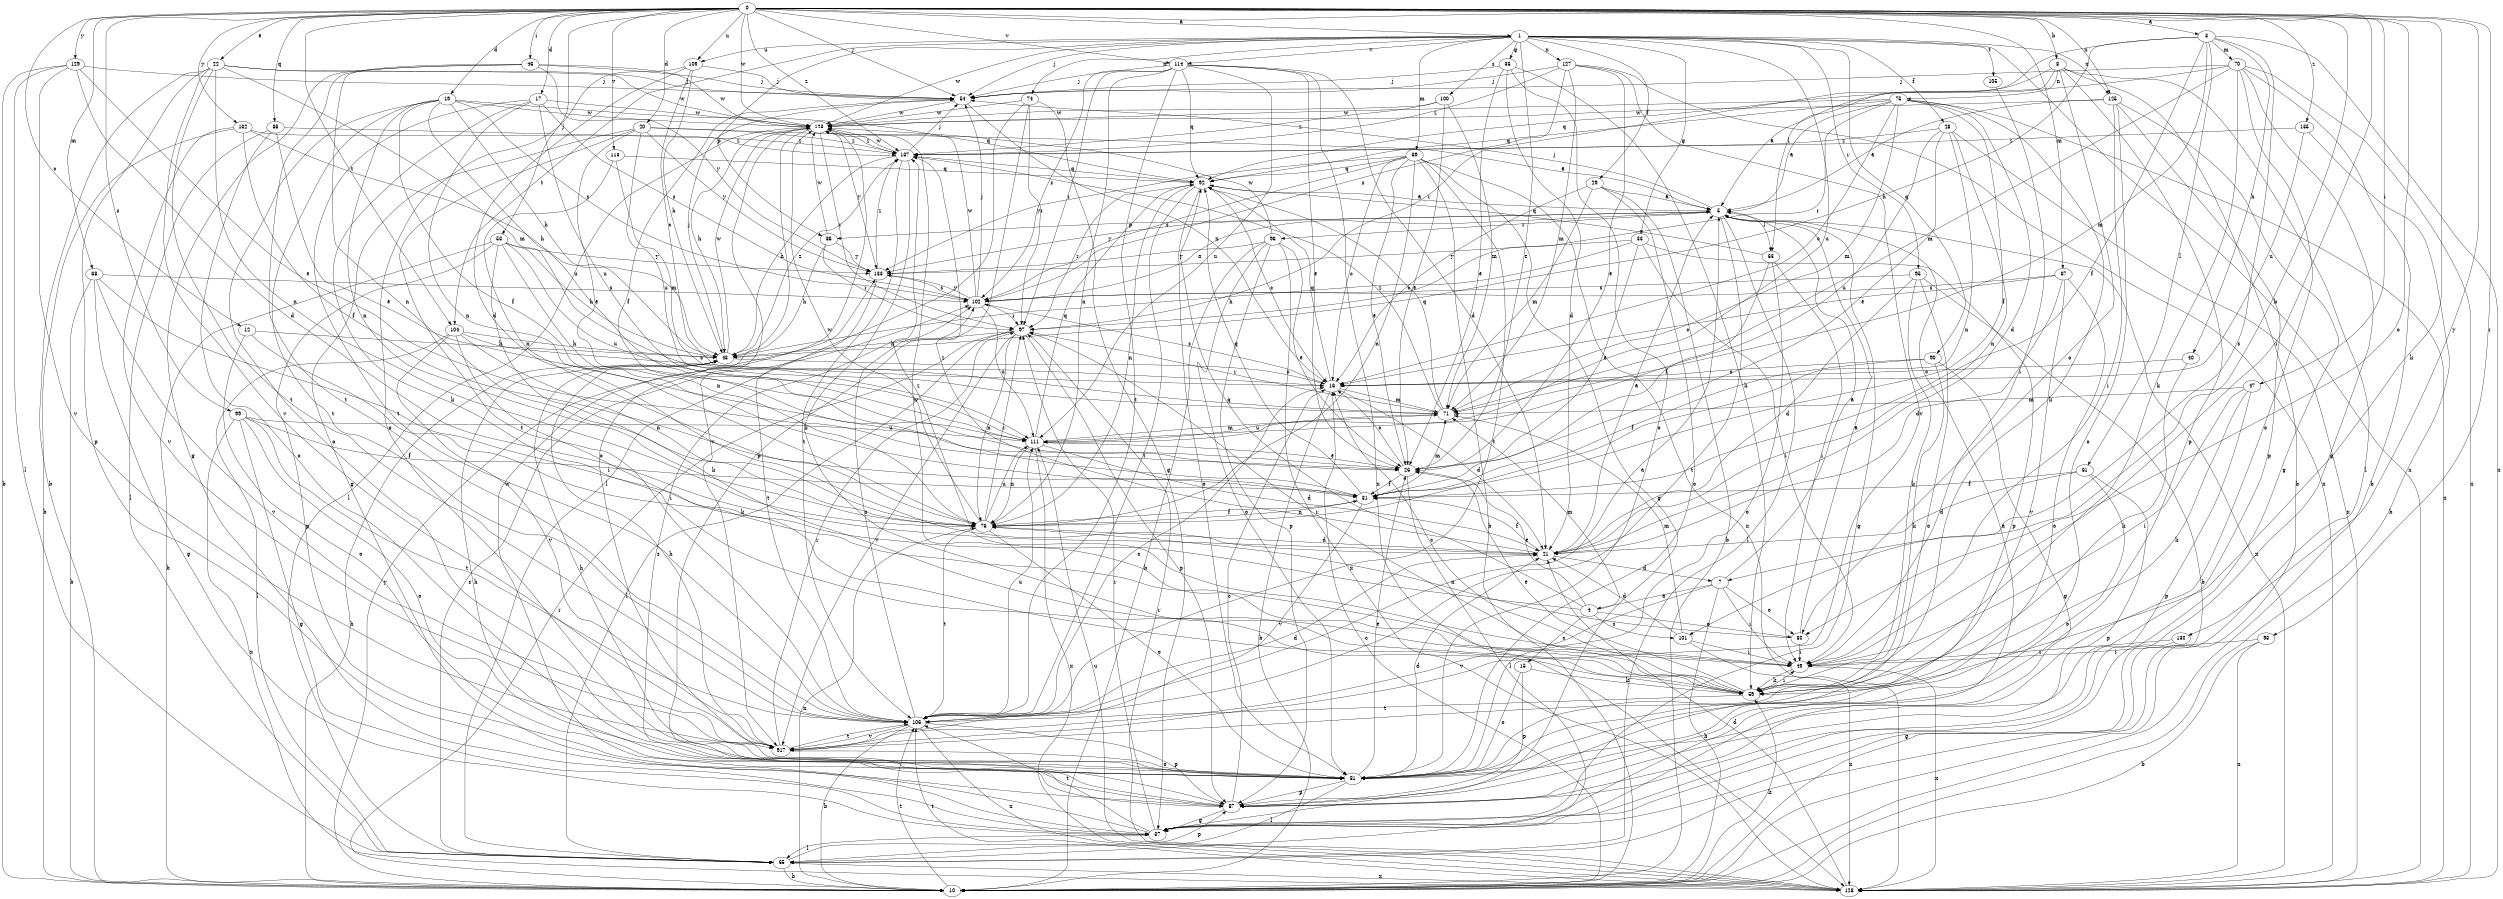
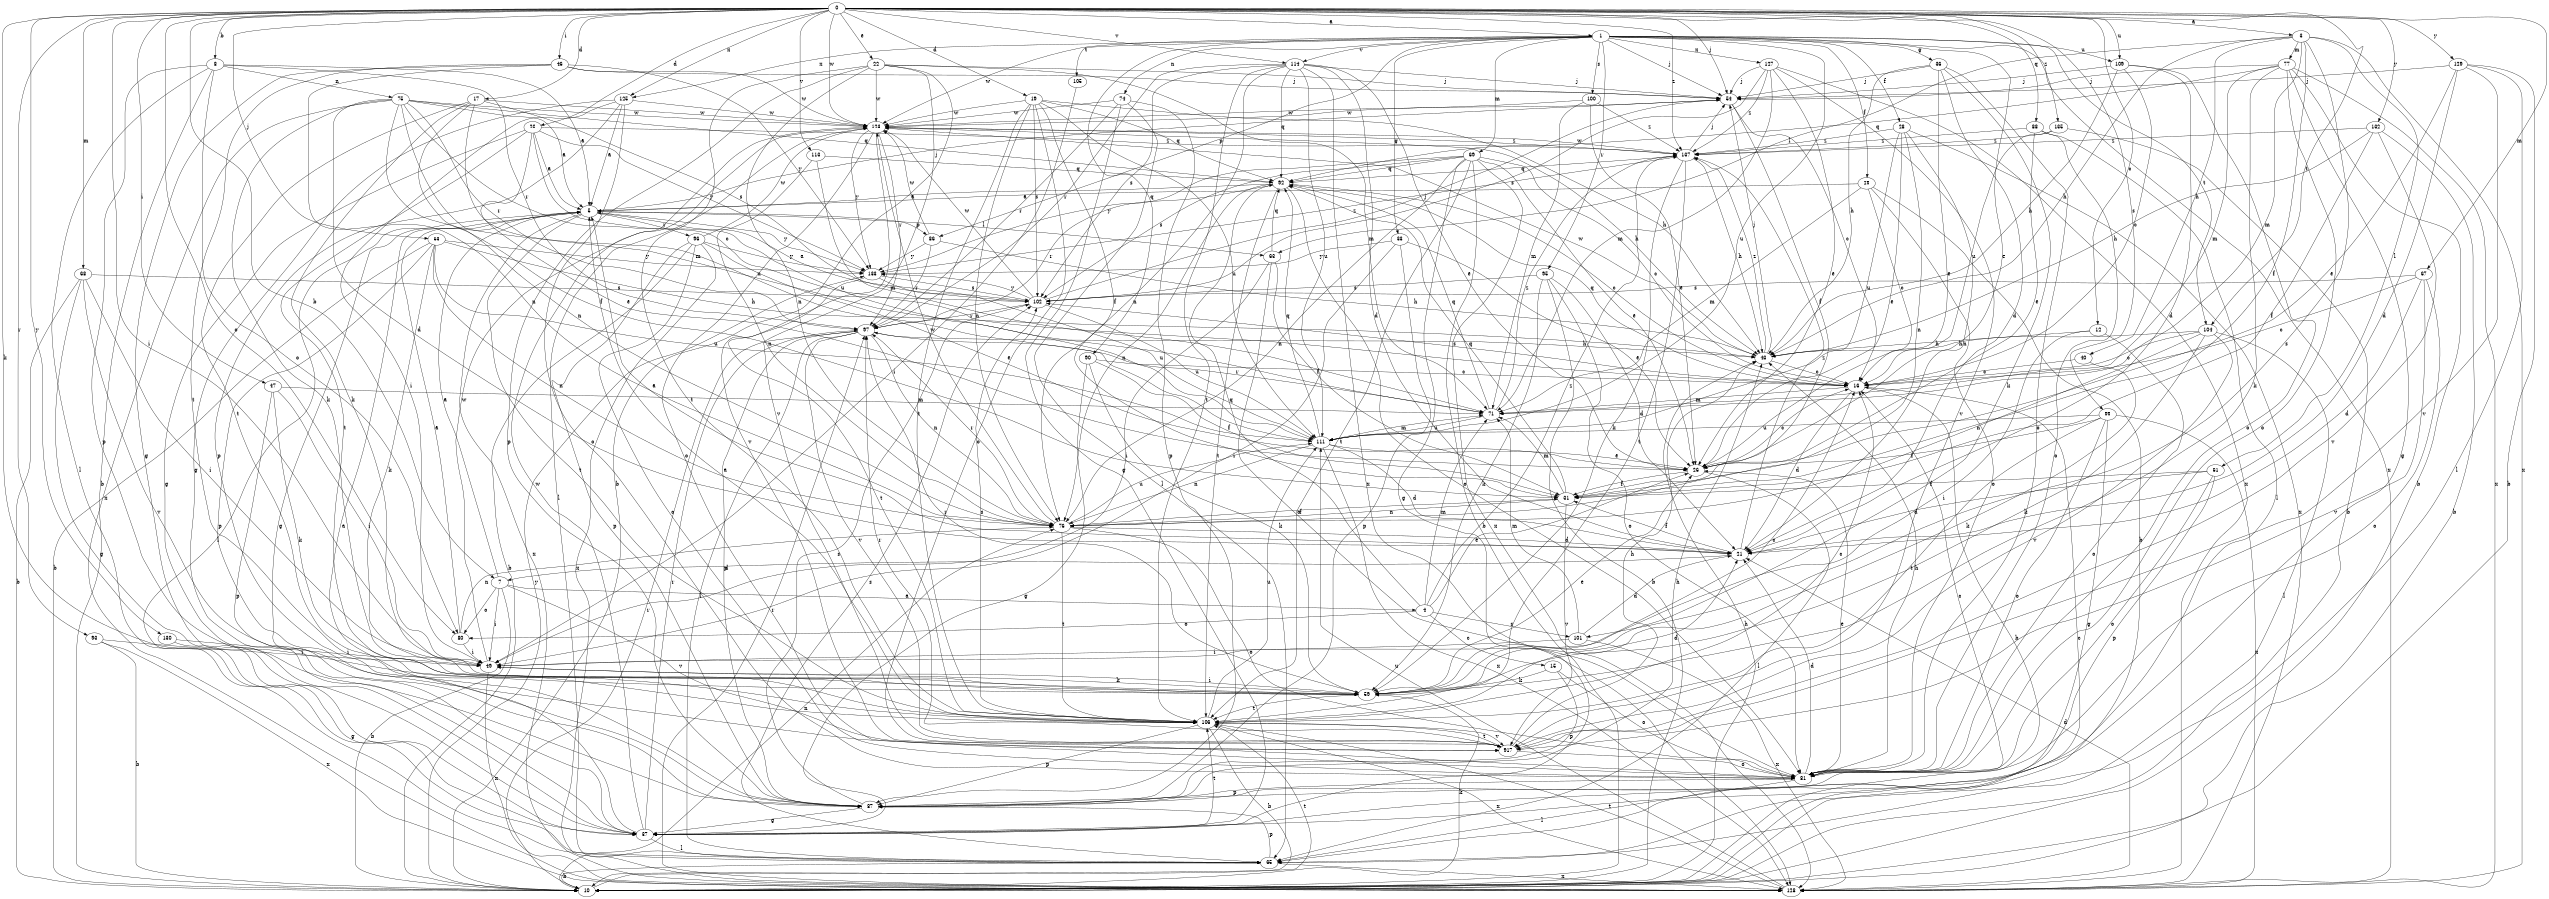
node "70": label "70" -> "77"
edge "54" -> "16": label "x" -> "c"
edge "33" -> "43": now "36" -> "43"
edge "133" -> "111": added, label "u"
